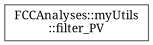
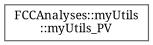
node "FCCAnalyses::myUtils ::filter_PV": label "FCCAnalyses::myUtils ::filter_PV" -> "FCCAnalyses::myUtils ::myUtils_PV"
